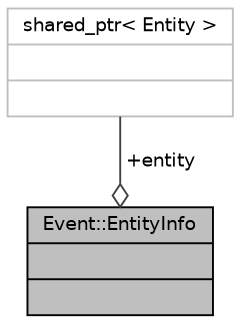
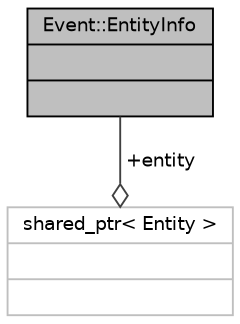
edge "shared_ptr< Entity >" -> "Event::EntityInfo": reversed
